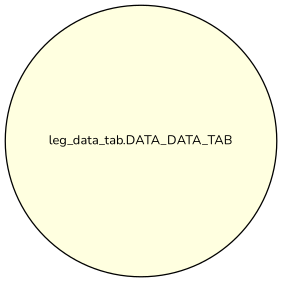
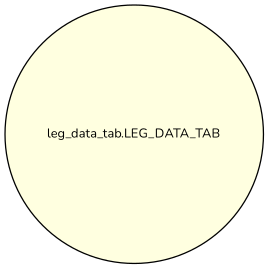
node "leg_data_tab.DATA_DATA_TAB": label "leg_data_tab.DATA_DATA_TAB" -> "leg_data_tab.LEG_DATA_TAB"
